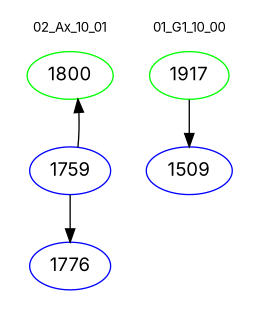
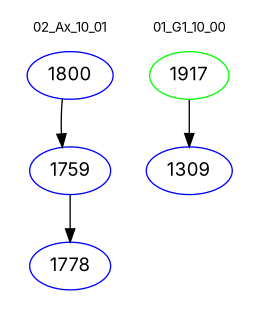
node "1800": color green -> blue
edge "1759" -> "1800": reversed
node "1509": label "1509" -> "1309"
node "1776": label "1776" -> "1778"
